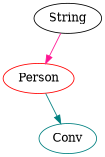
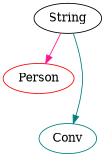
edge "Person" -> "Conv": now "String" -> "Conv"
